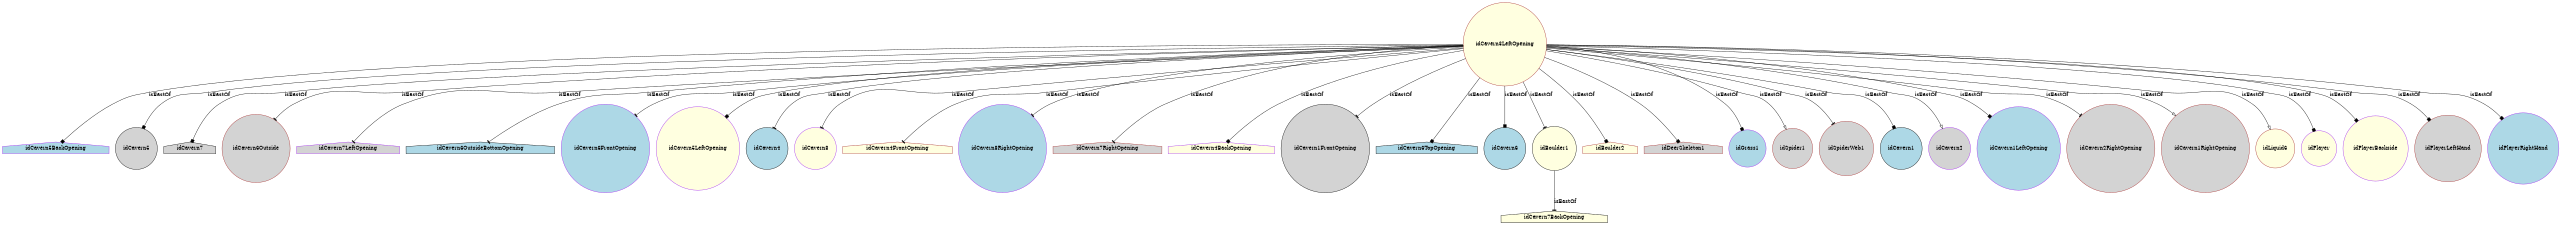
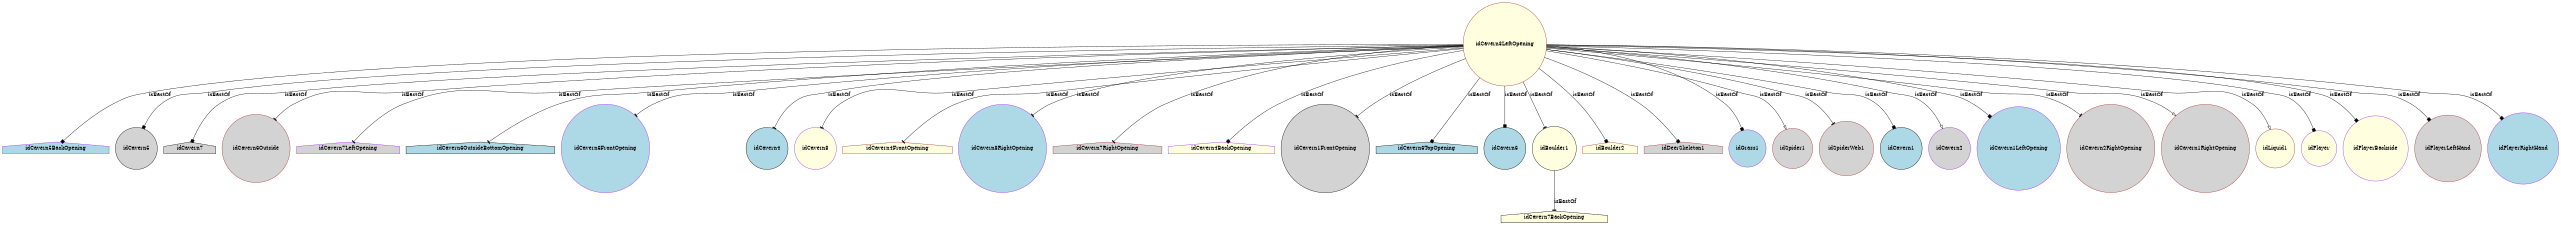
node "idCavern5LeftOpening": removed
node "idLiquid6": label "idLiquid6" -> "idLiquid1"
